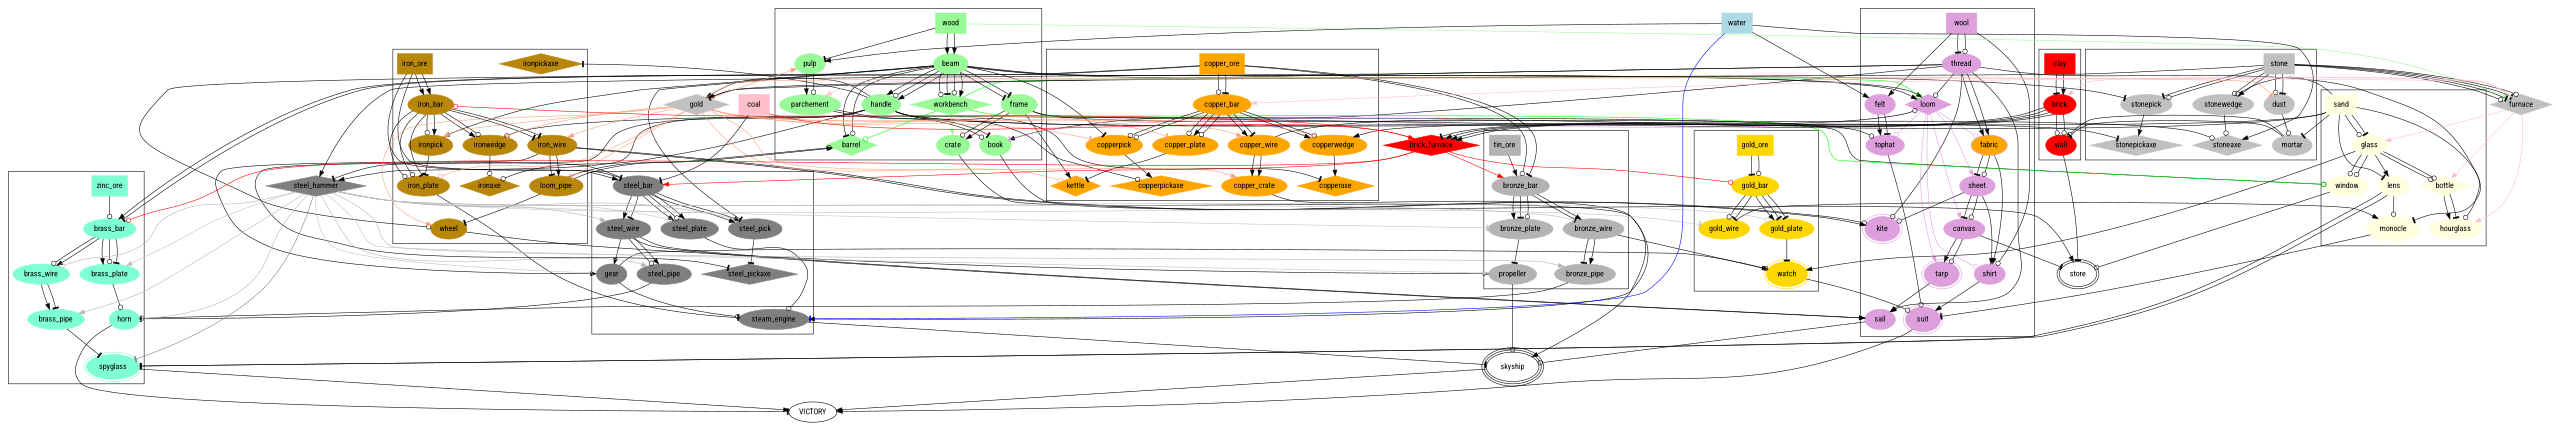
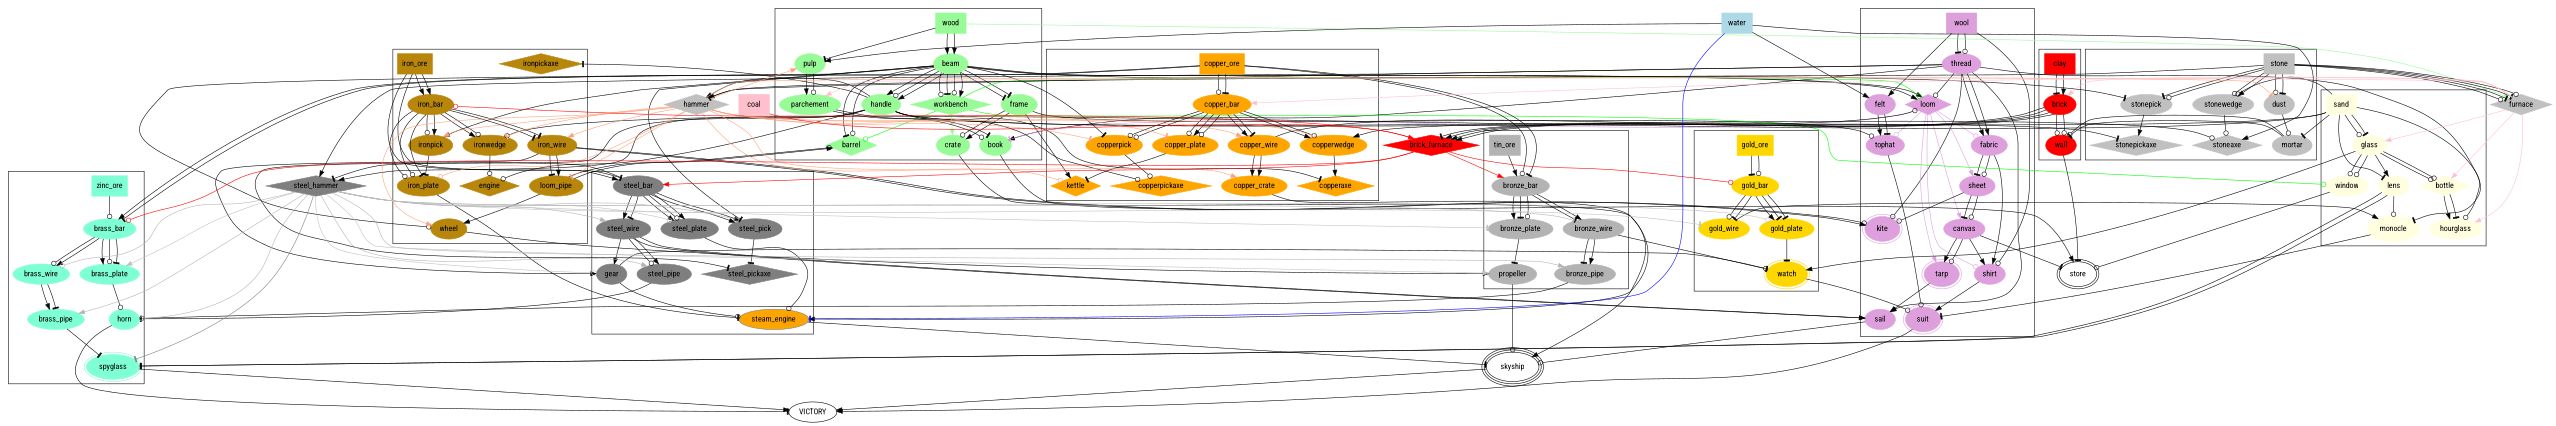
node "gold": label "gold" -> "hammer"
edge "frame" -> "window": removed
node "fabric": fillcolor orange -> plum
edge "coal" -> "steel_bar": removed
edge "copperpick" -> "copperpickaxe": arrowhead normal -> odot
node "ironaxe": label "ironaxe" -> "engine"
edge "loom_pipe" -> "wheel": arrowhead tee -> normal
edge "sheet" -> "shirt": now "canvas" -> "shirt"
edge "bronze_wire" -> "watch": arrowhead normal -> tee
node "steam_engine": fillcolor grey50 -> orange
